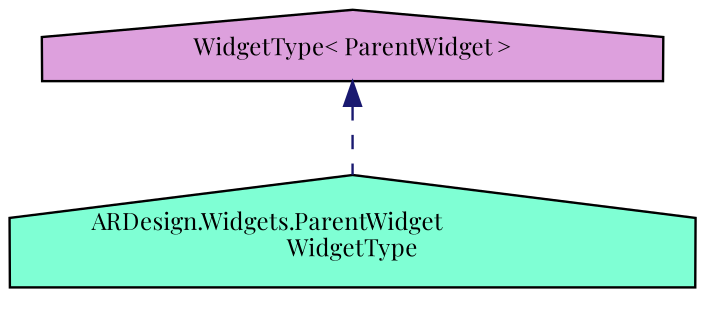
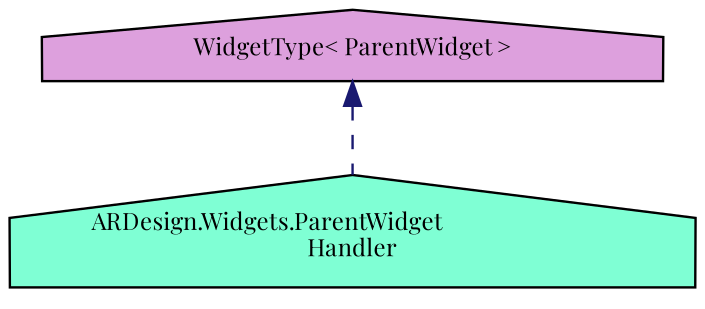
node "ARDesign.Widgets.ParentWidget WidgetType": label "ARDesign.Widgets.ParentWidget WidgetType" -> "ARDesign.Widgets.ParentWidget Handler"
